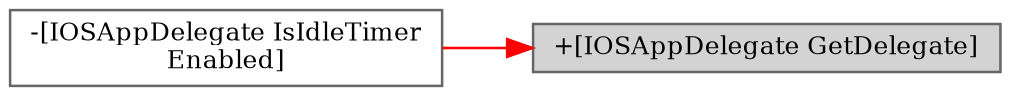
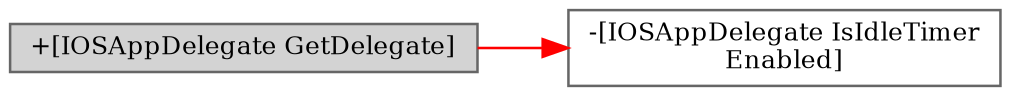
edge "-[IOSAppDelegate IsIdleTimer Enabled]" -> "+[IOSAppDelegate GetDelegate]": reversed
